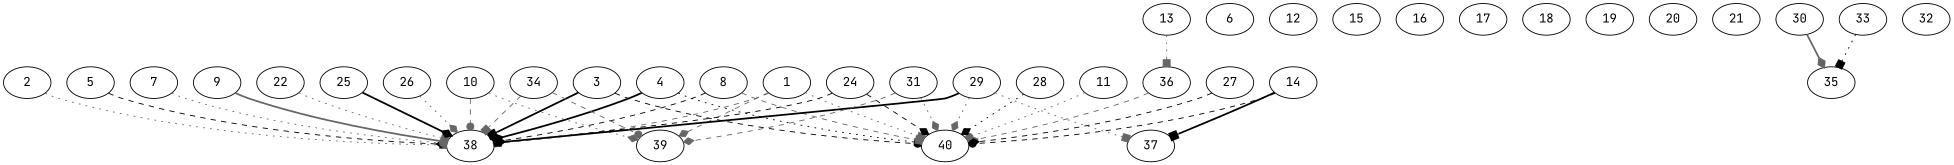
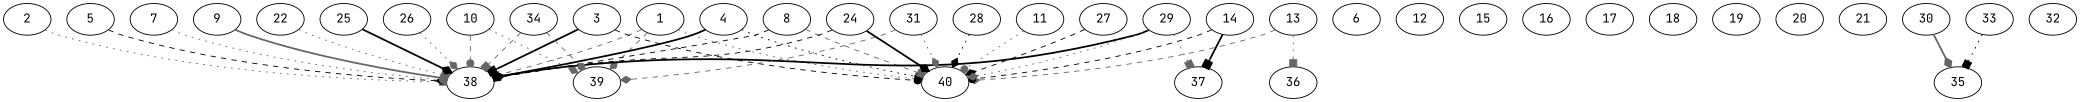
edge "24" -> "40": style dashed -> bold
edge "36" -> "40": now "13" -> "40"
